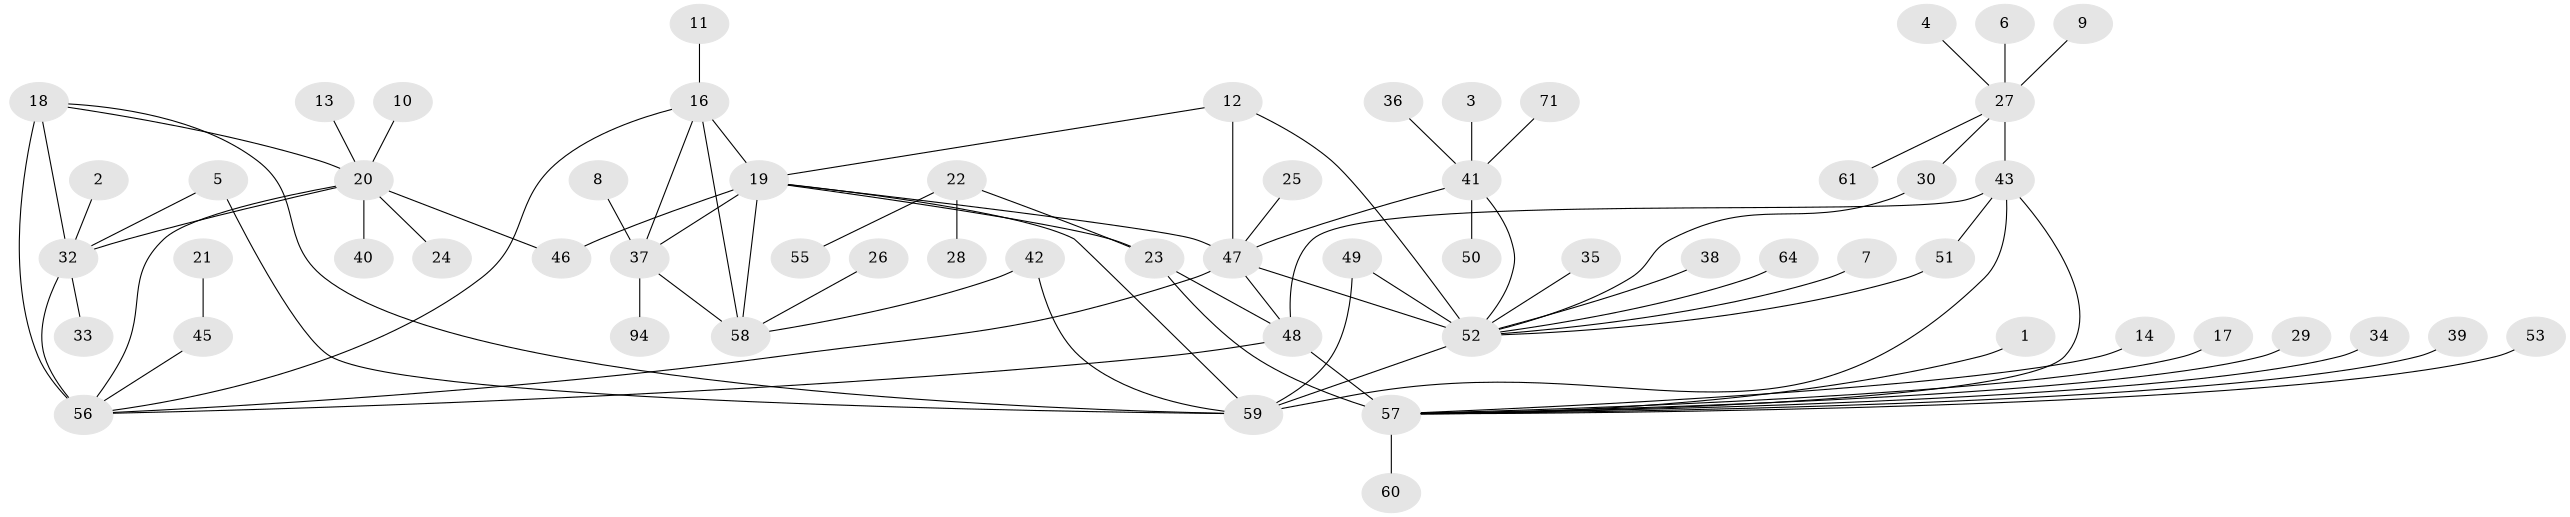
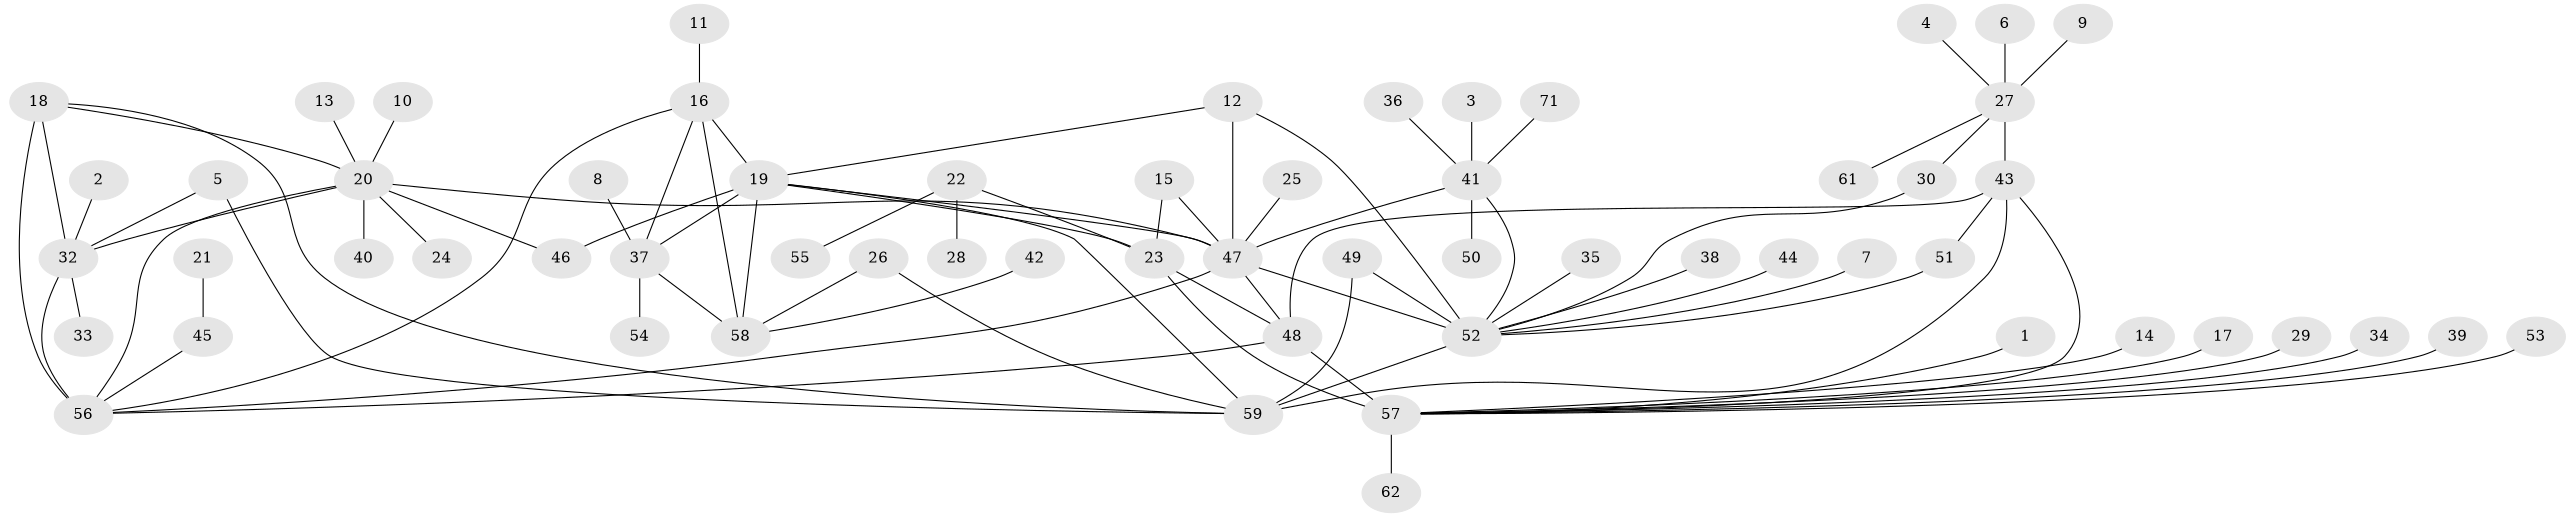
node "15": added
edge "20" -- "47": added
node "64": label "64" -> "44"
node "94": label "94" -> "54"
edge "42" -- "59": now "26" -- "59"
node "60": label "60" -> "62"
